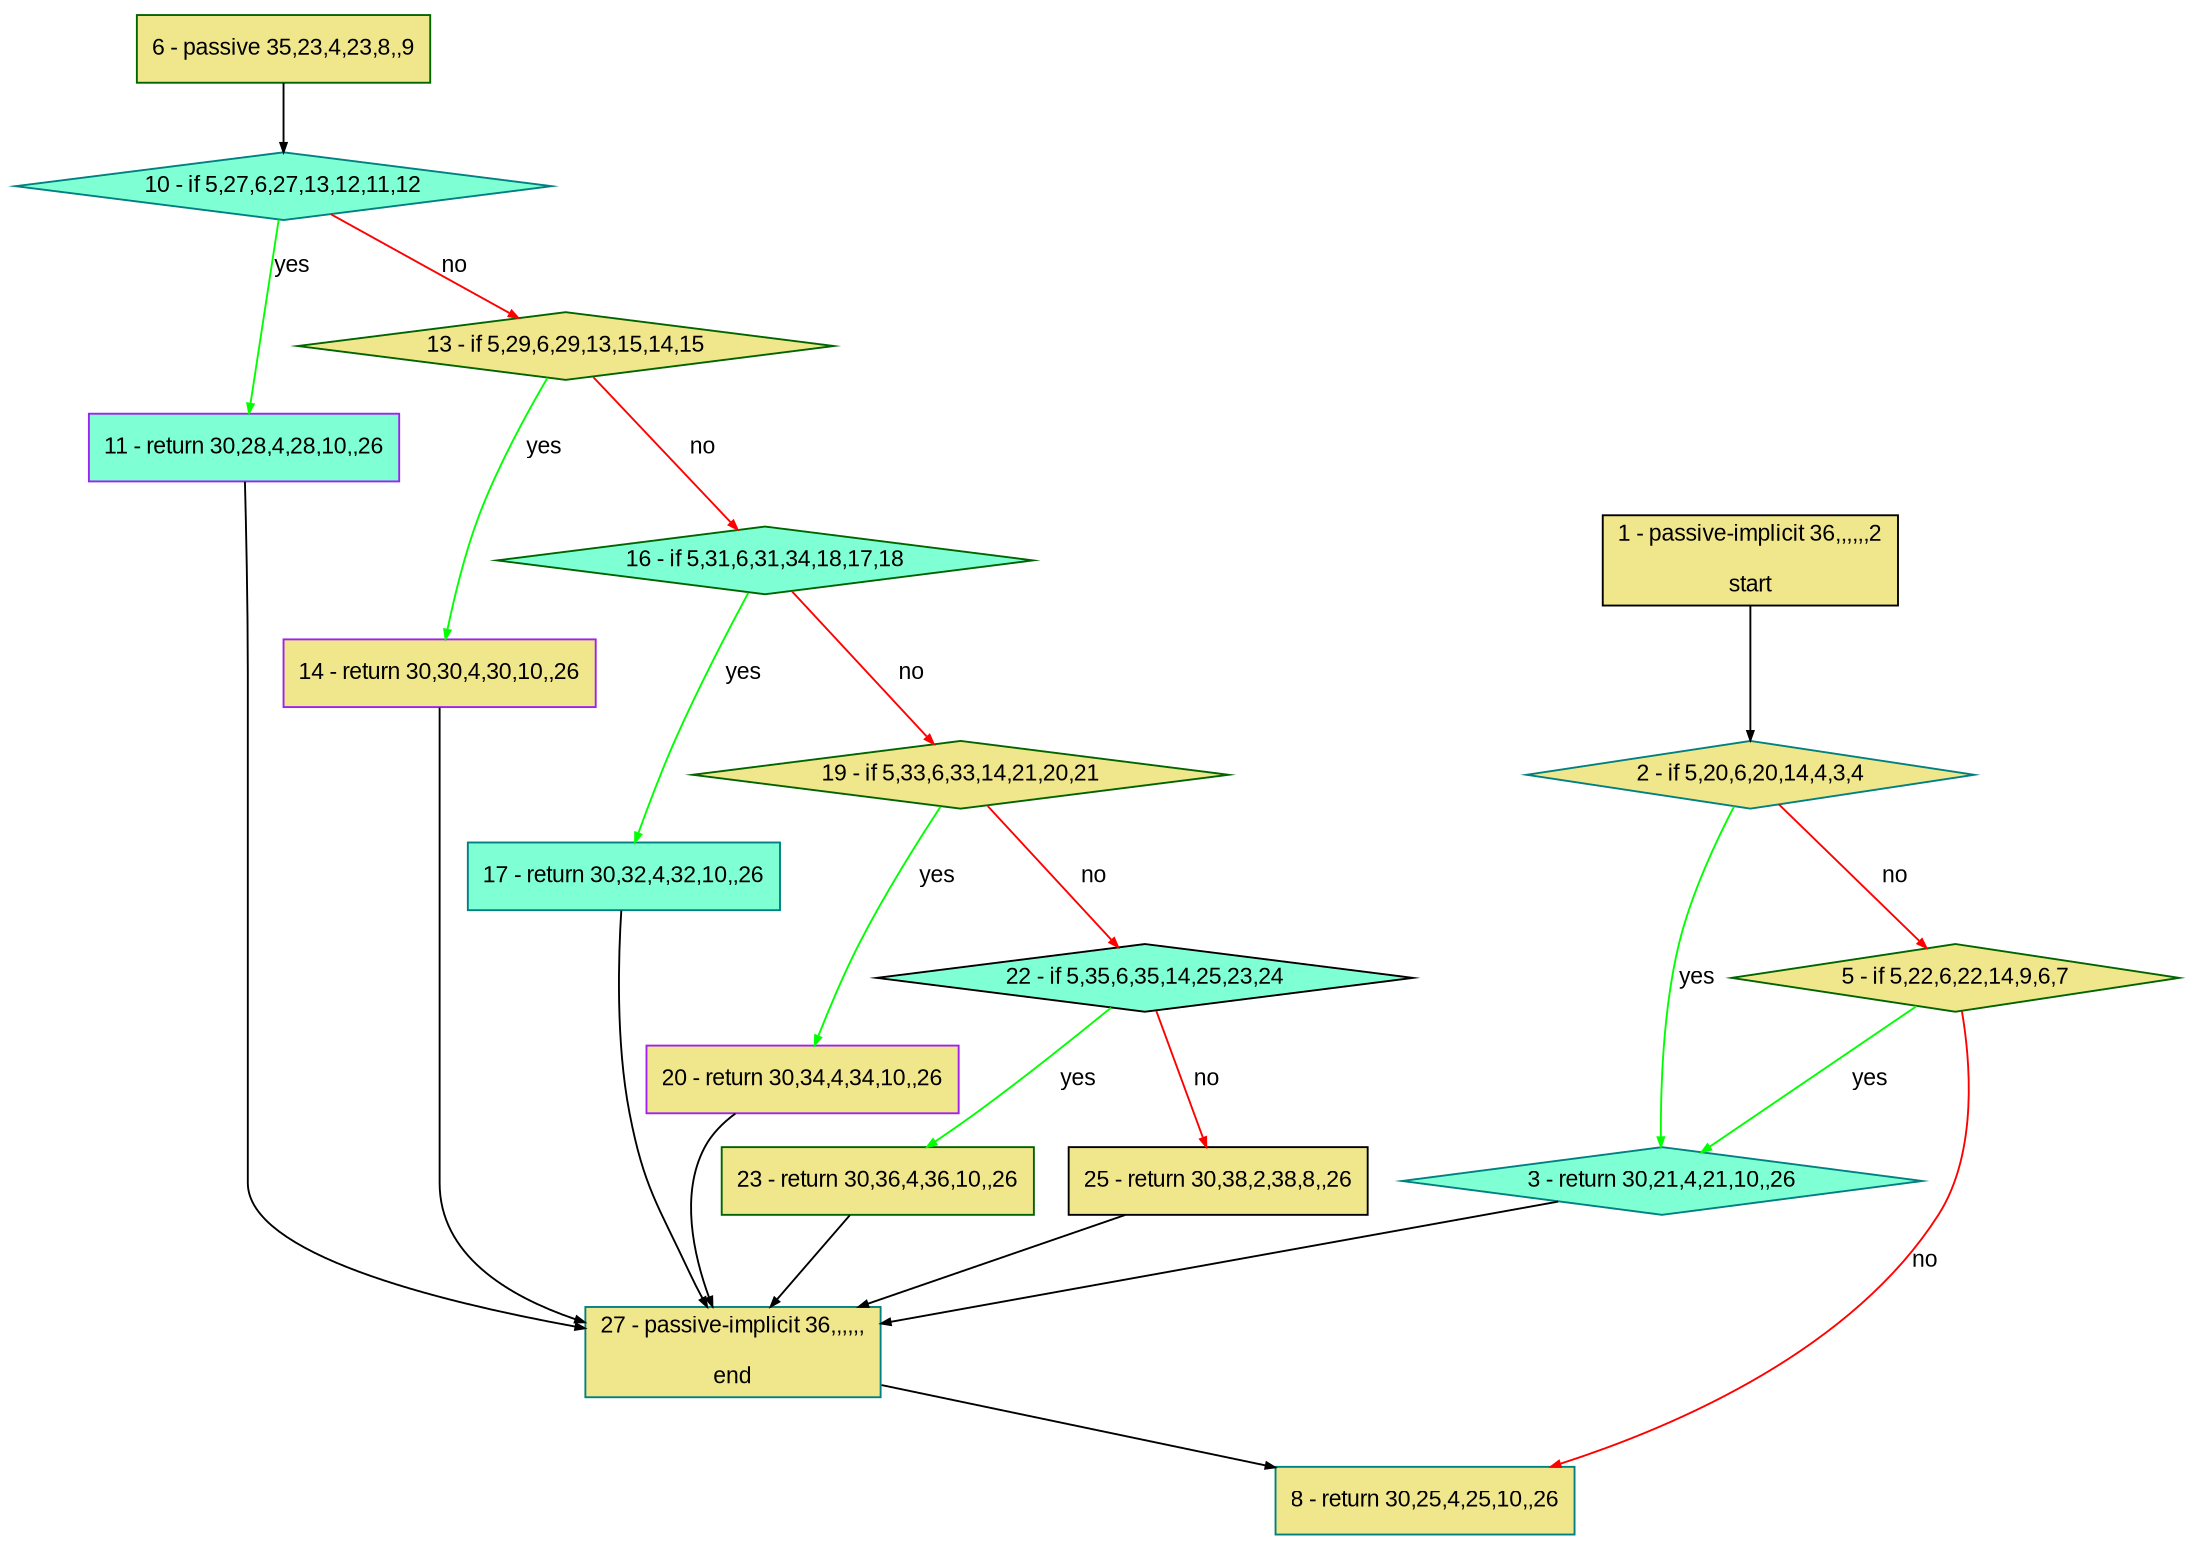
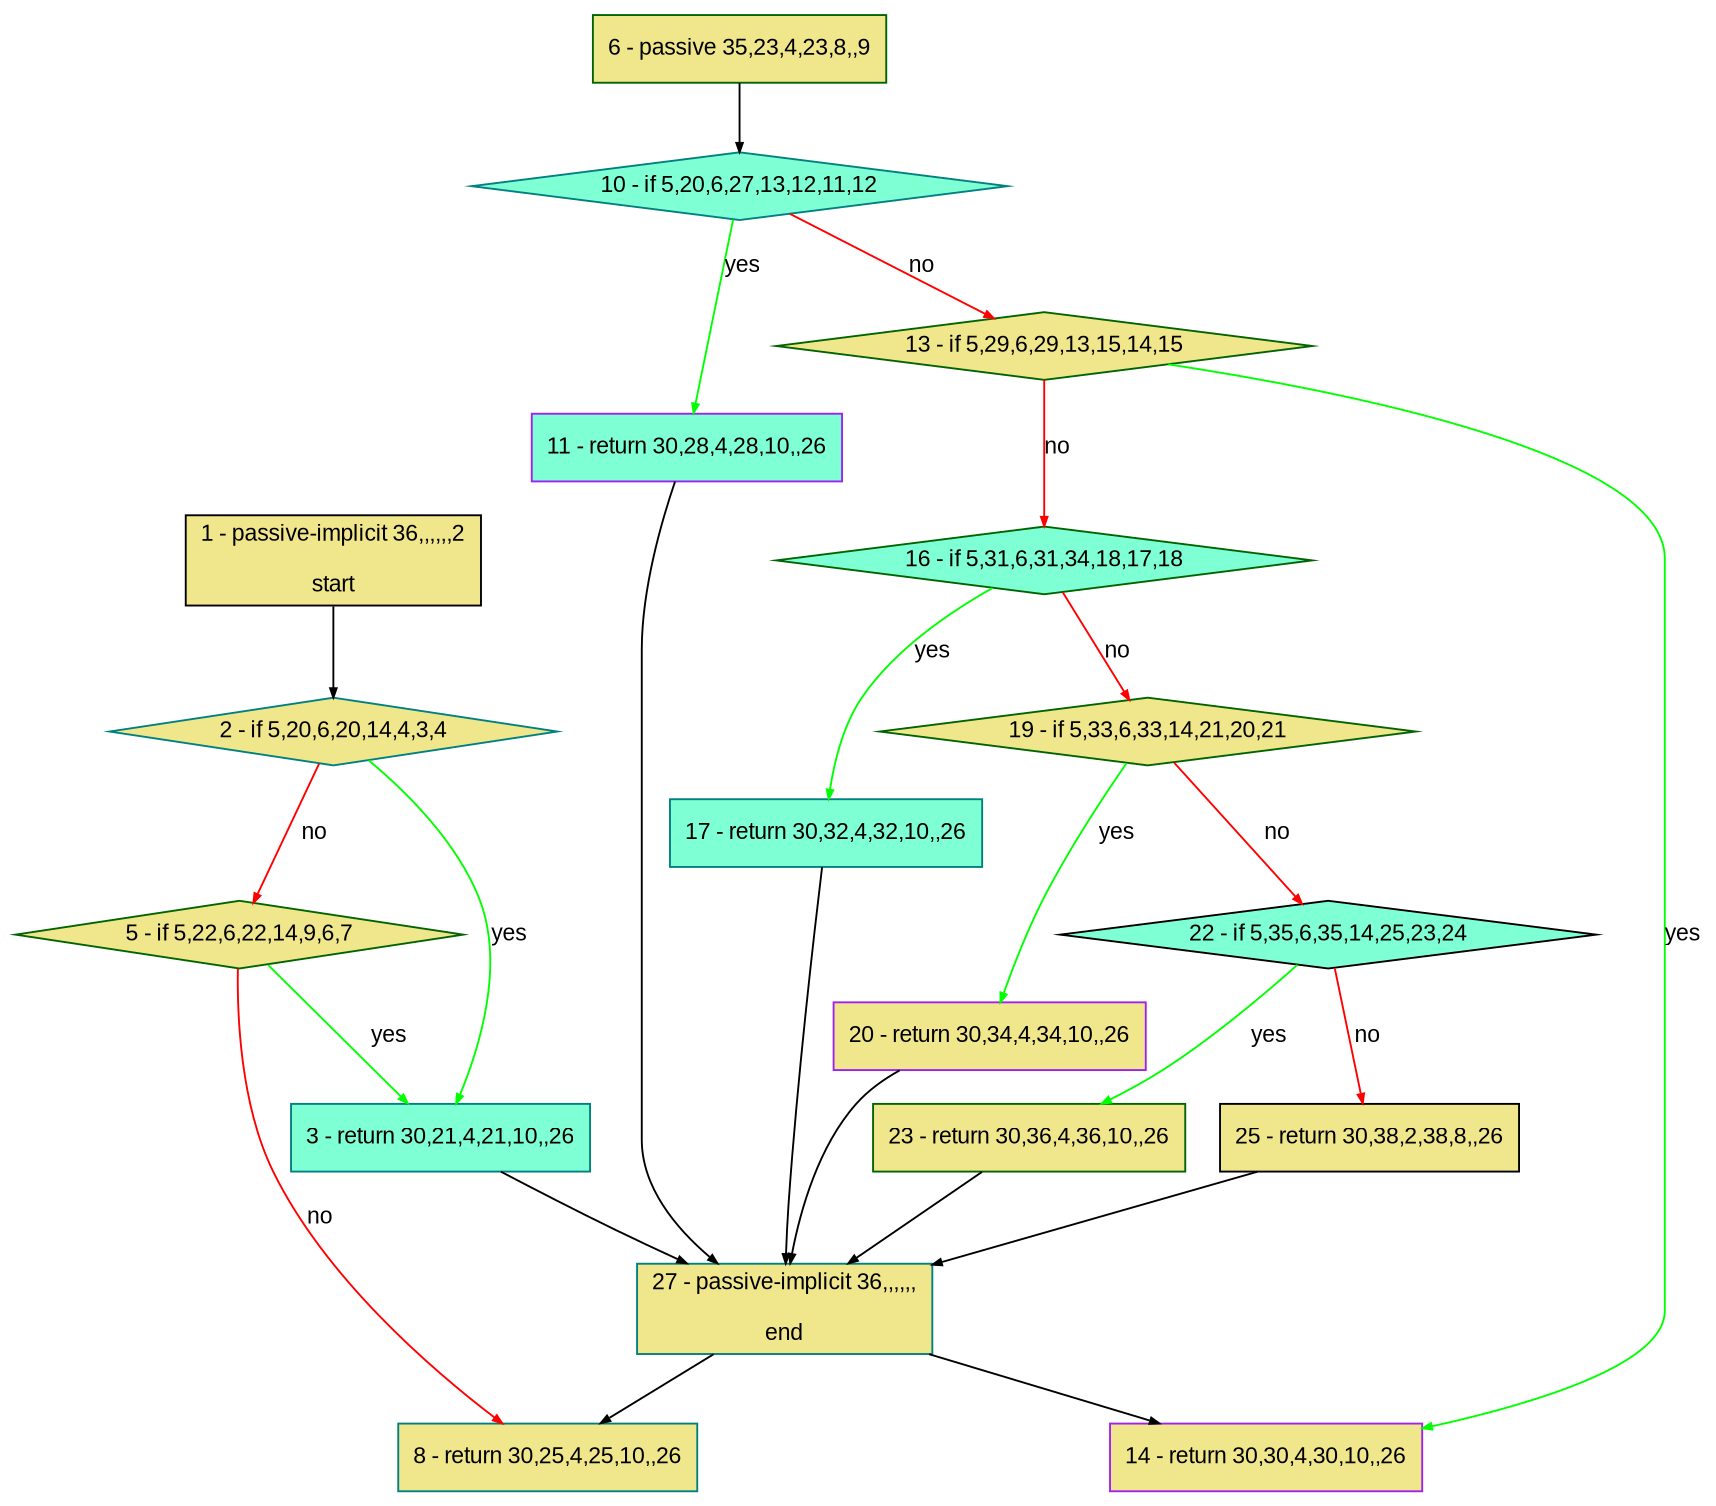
node "10 - if 5,27,6,27,13,12,11,12": label "10 - if 5,27,6,27,13,12,11,12" -> "10 - if 5,20,6,27,13,12,11,12"
edge "14 - return 30,30,4,30,10,,26" -> "27 - passive-implicit 36,,,,,, end": reversed
node "3 - return 30,21,4,21,10,,26": shape diamond -> box
